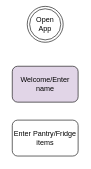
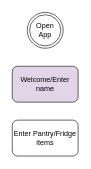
node "Open App": moved (45, 24) -> (45, 30)
